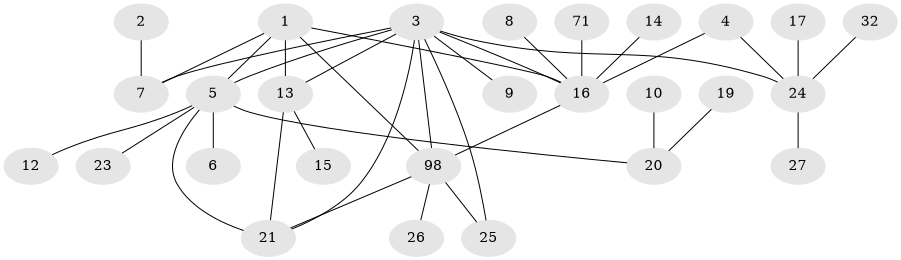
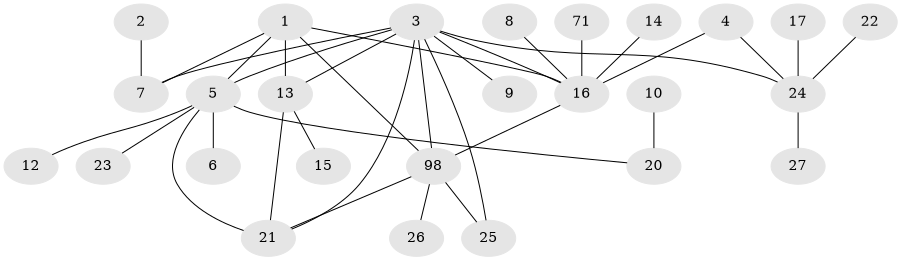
node "32": label "32" -> "22"
node "19": removed
